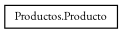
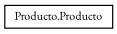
node "Productos.Producto": label "Productos.Producto" -> "Producto.Producto"
